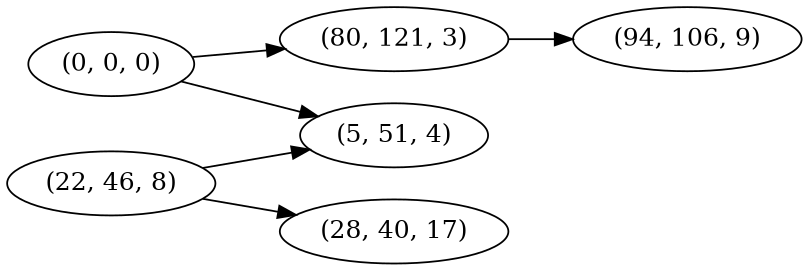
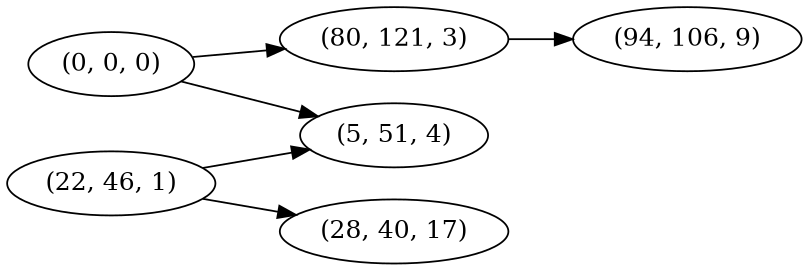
node "(22, 46, 8)": label "(22, 46, 8)" -> "(22, 46, 1)"
